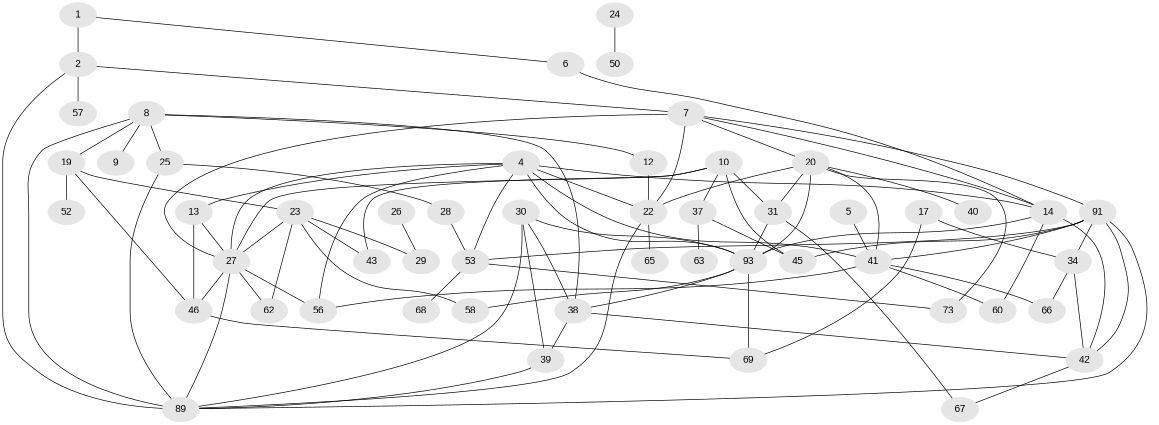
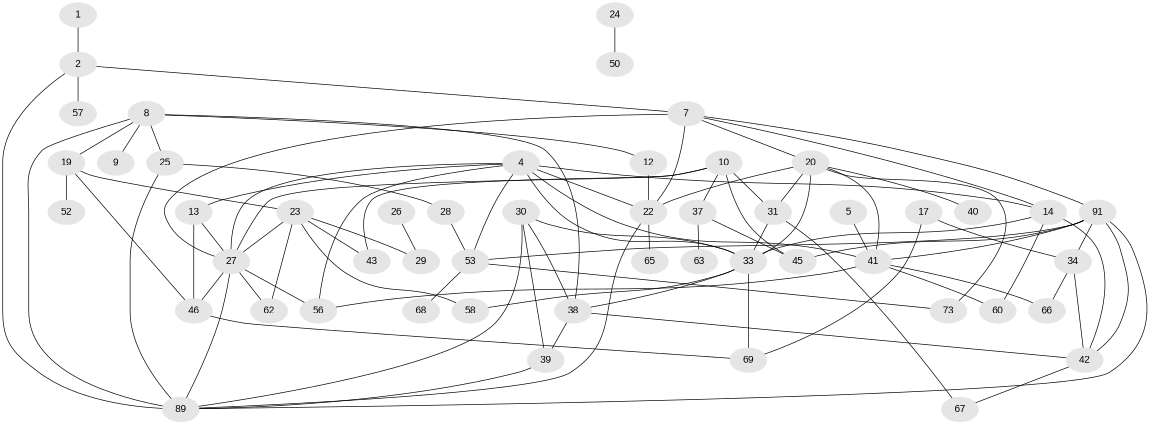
node "6": removed
node "93": label "93" -> "33"
